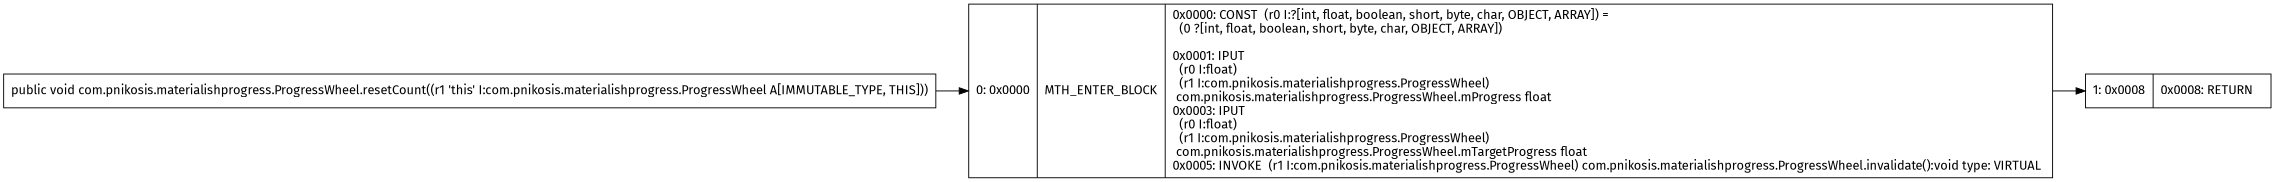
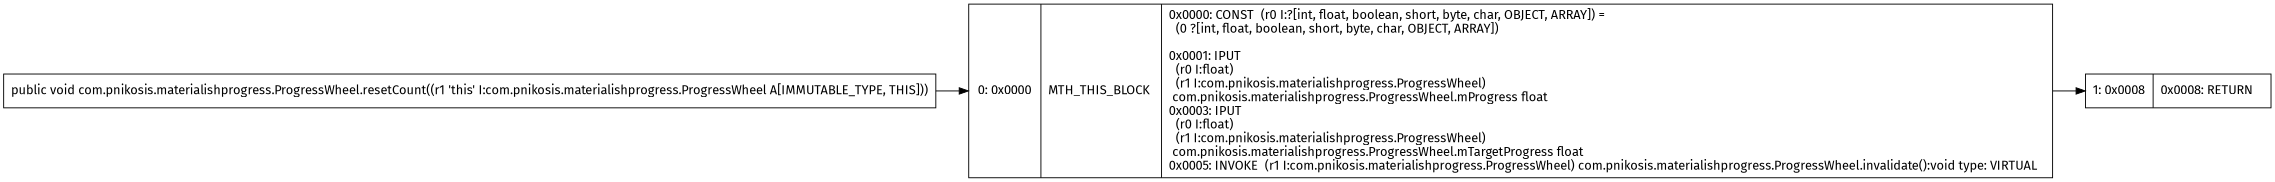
node "0: 0x0000": text "MTH_ENTER_BLOCK" -> "MTH_THIS_BLOCK"
